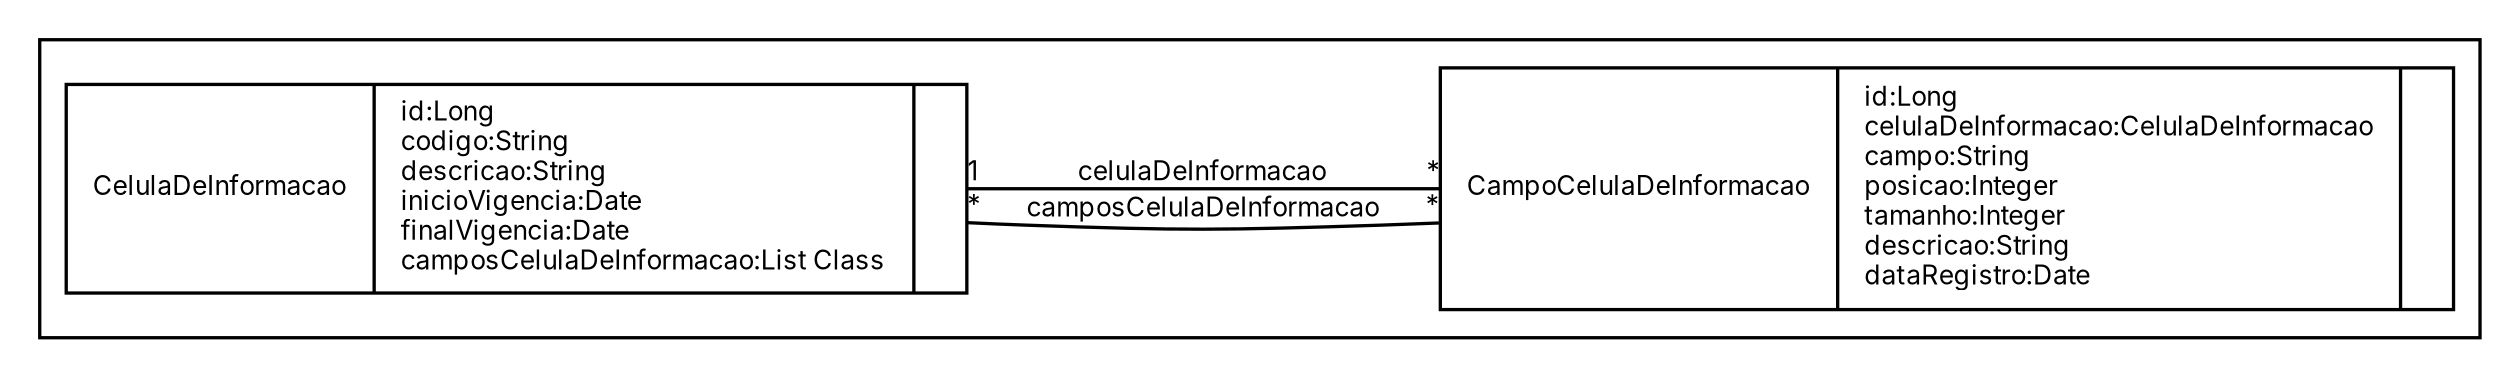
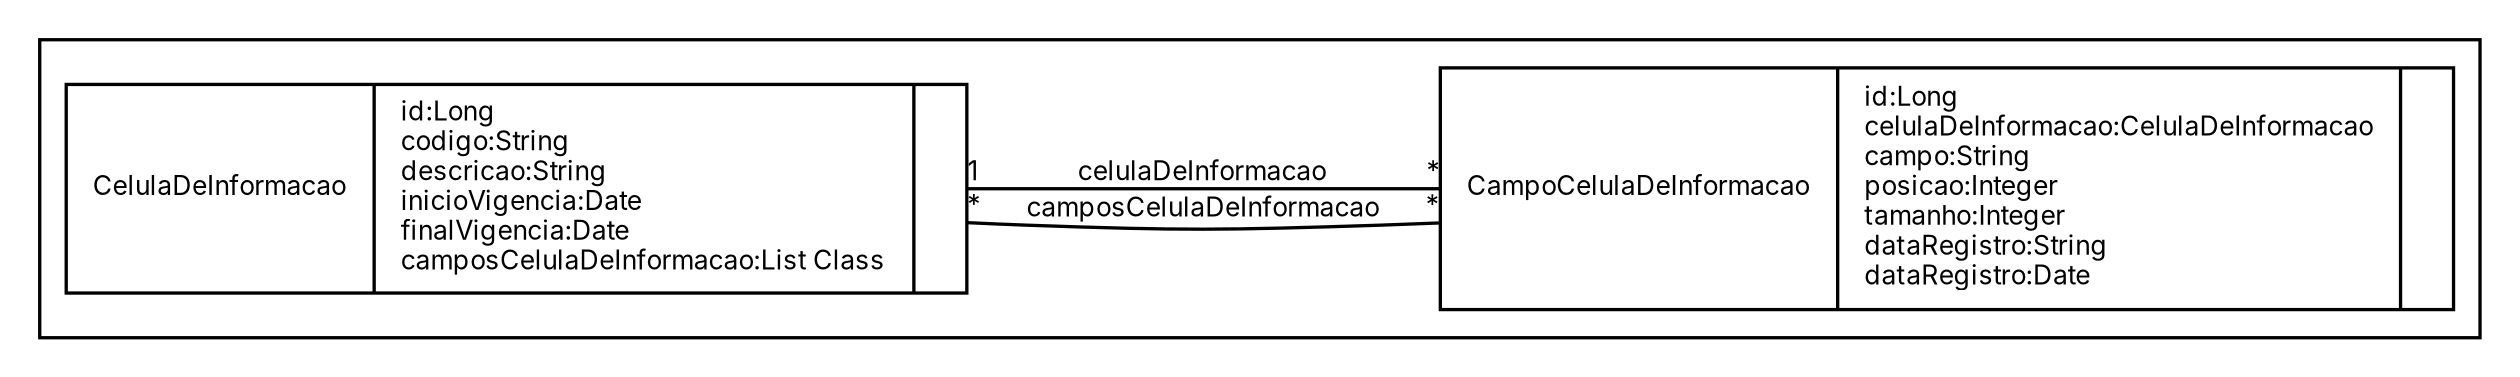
node "CampoCelulaDeInformacao": text "descricao:String" -> "dataRegistro:String"
